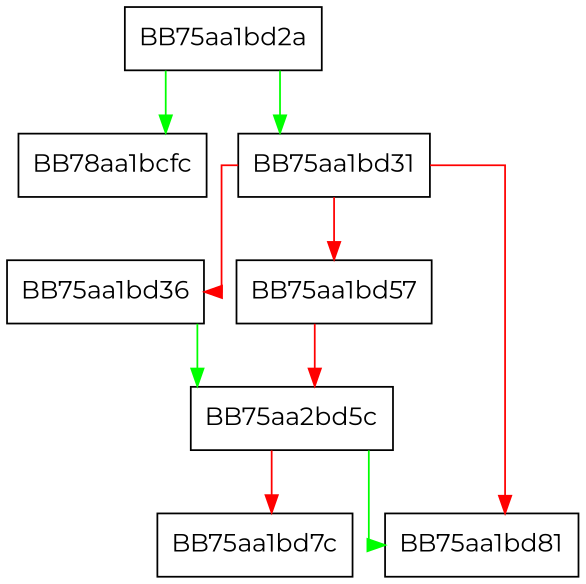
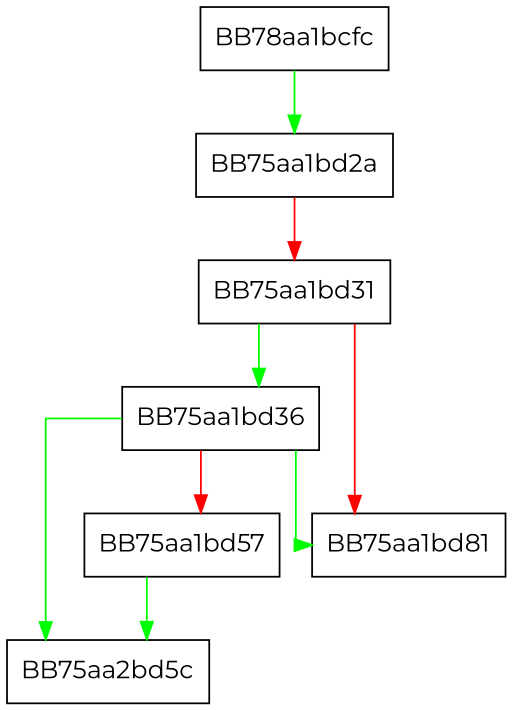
edge "BB75aa1bd2a" -> "BB78aa1bcfc": reversed
edge "BB75aa1bd2a" -> "BB75aa1bd31": color green -> red
edge "BB75aa1bd31" -> "BB75aa1bd57": now "BB75aa1bd36" -> "BB75aa1bd57"
edge "BB75aa1bd31" -> "BB75aa1bd36": color red -> green
edge "BB75aa1bd57" -> "BB75aa2bd5c": color red -> green
edge "BB75aa2bd5c" -> "BB75aa1bd81": now "BB75aa1bd36" -> "BB75aa1bd81"
node "BB75aa1bd7c": removed
